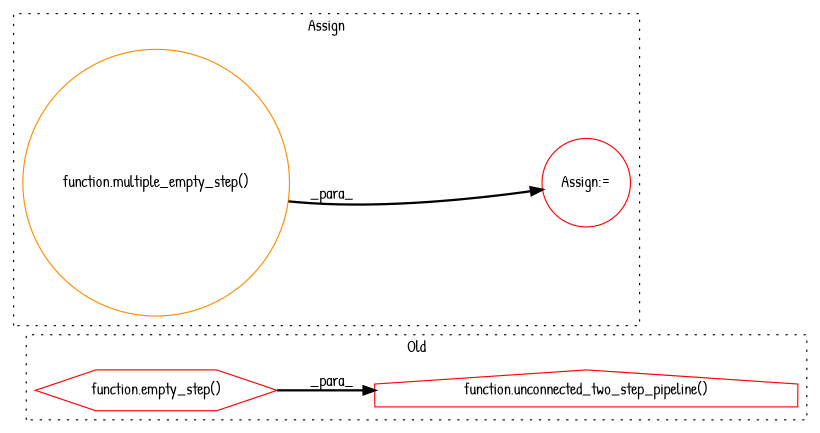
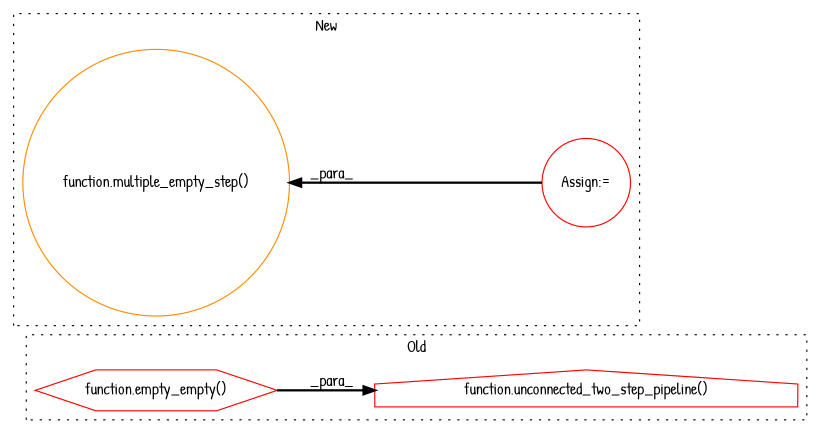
cluster "Assign": label "Assign" -> "New"
edge "function.multiple_empty_step()" -> "Assign:=": reversed
node "function.empty_step()": label "function.empty_step()" -> "function.empty_empty()"
